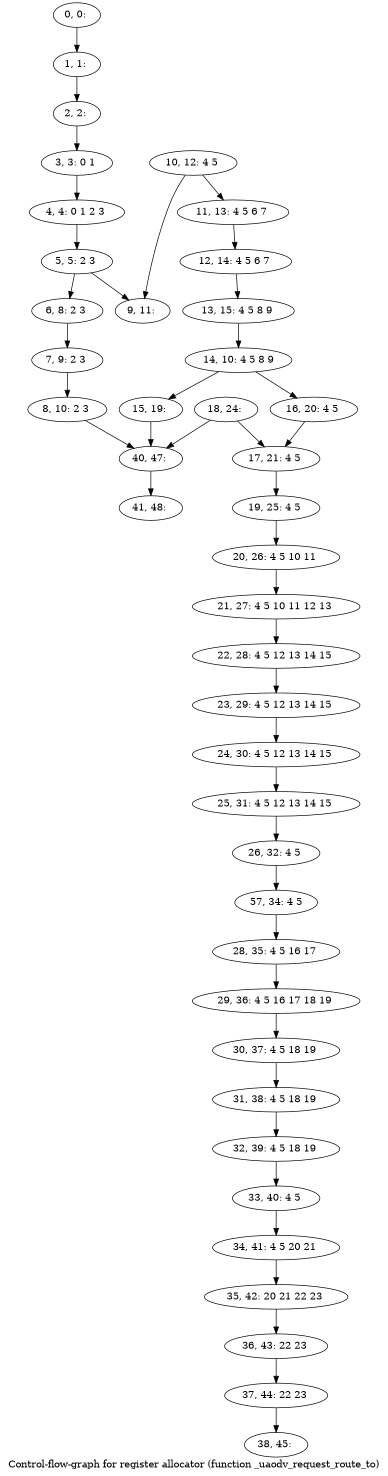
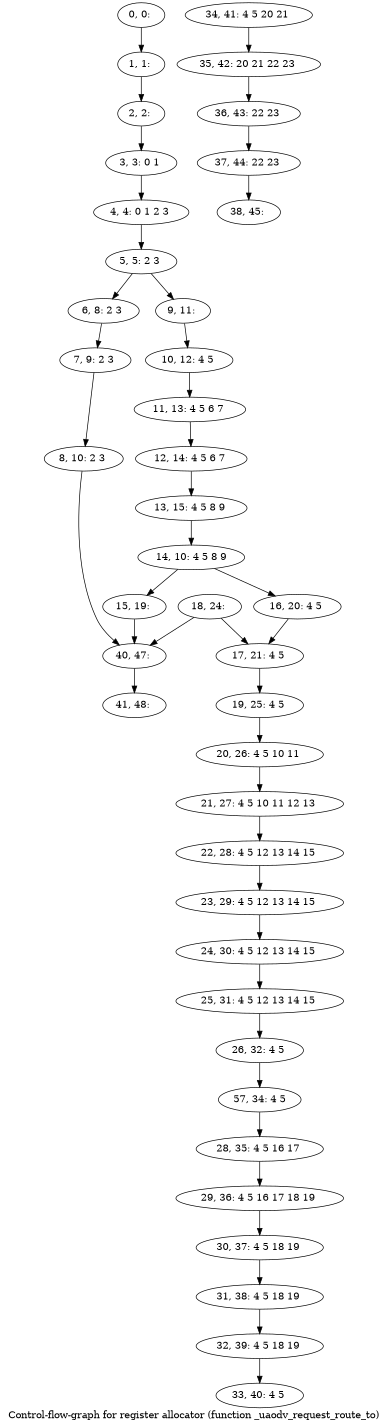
edge "10, 12: 4 5" -> "9, 11:": reversed
edge "33, 40: 4 5" -> "34, 41: 4 5 20 21": removed
